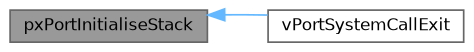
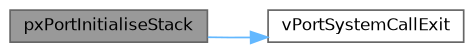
edge "vPortSystemCallExit" -> "pxPortInitialiseStack": reversed
